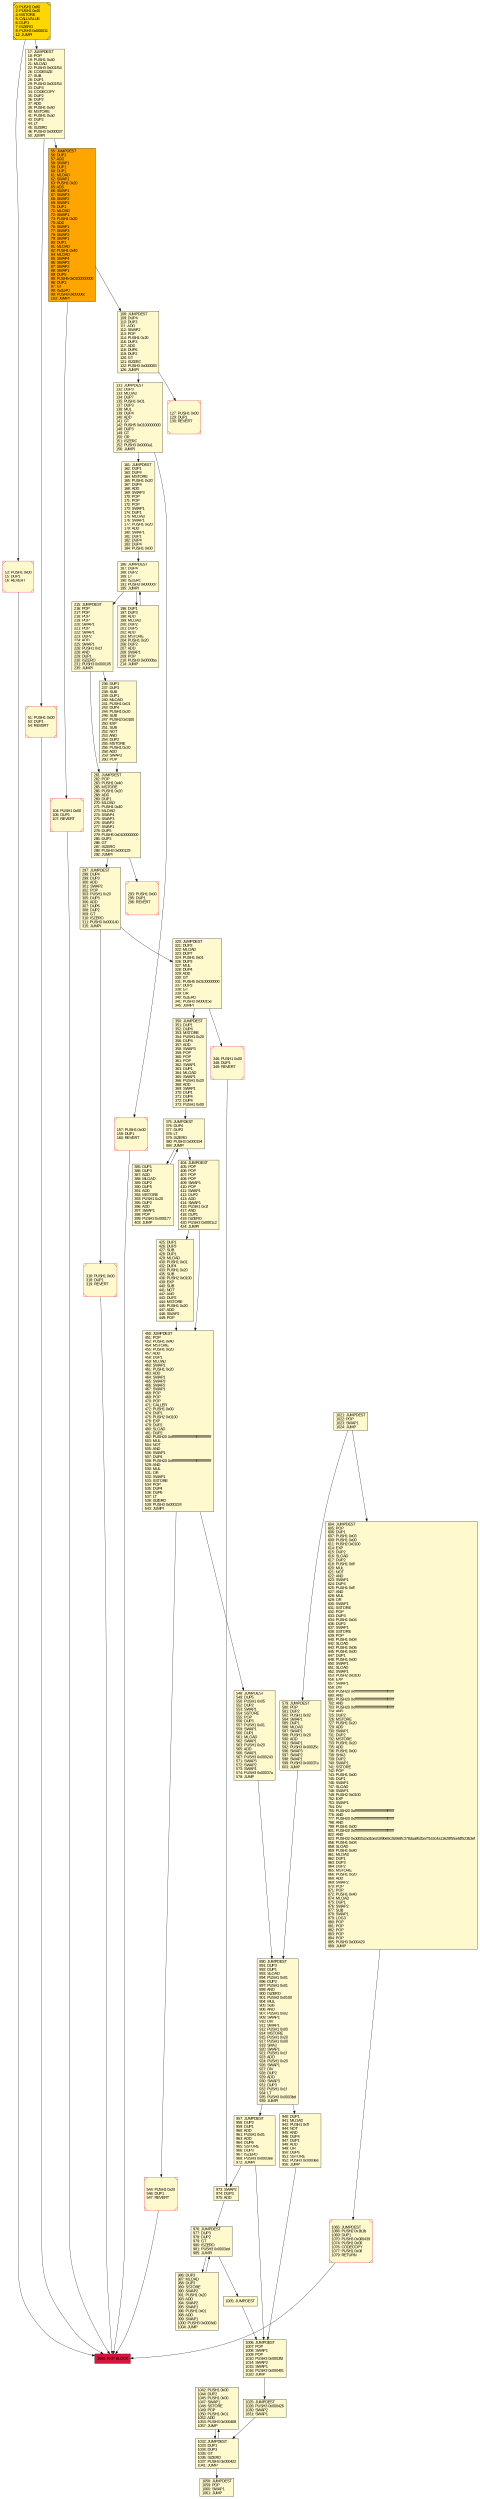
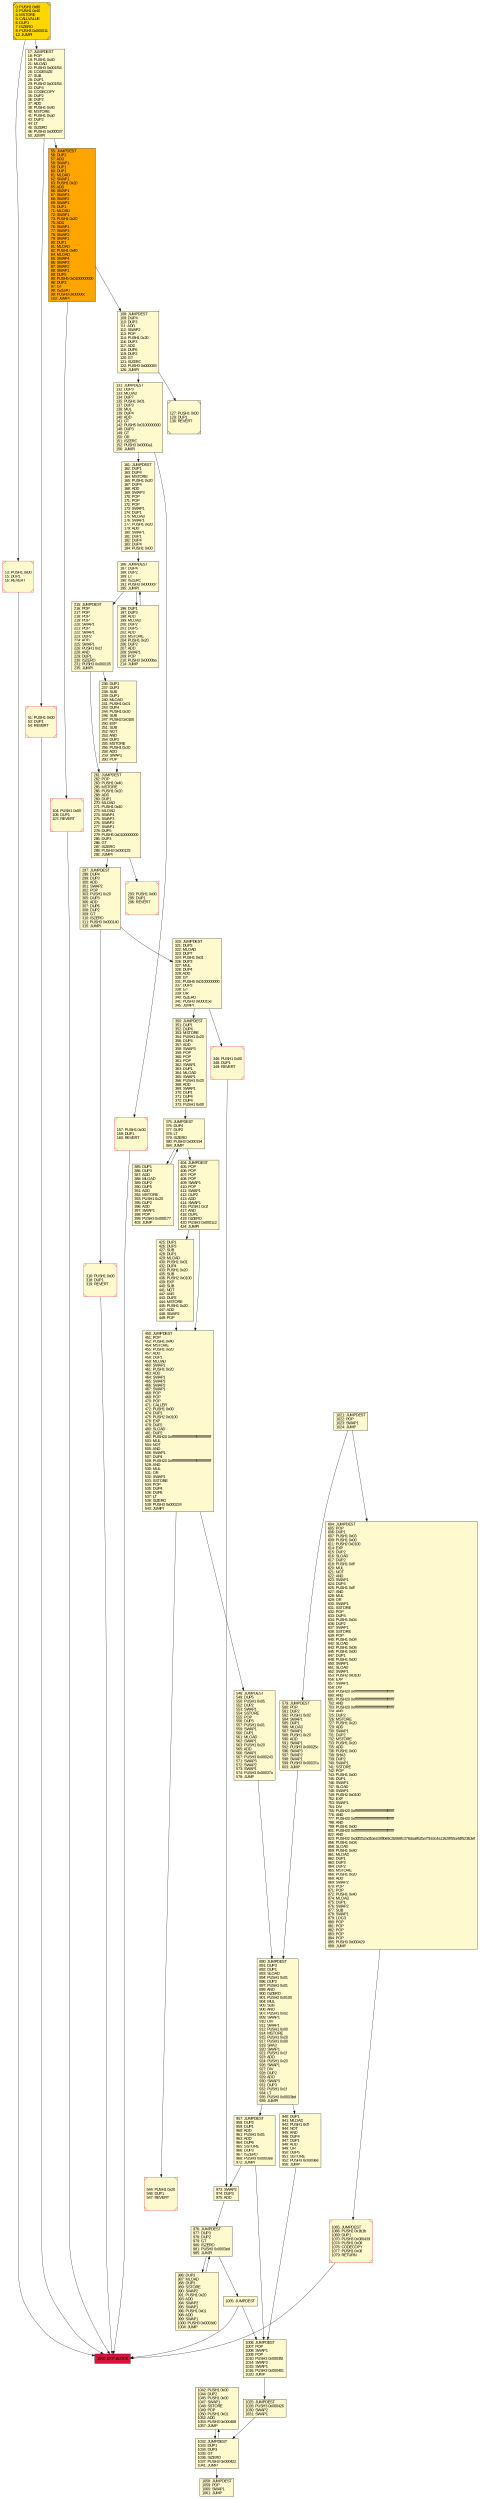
node "127: PUSH1 0x00 129: DUP1 130: REVERT": color crimson -> black
edge "544: PUSH1 0x20 546: DUP1 547: REVERT" -> "1080: EXIT BLOCK": now "1005: JUMPDEST" -> "1080: EXIT BLOCK"
